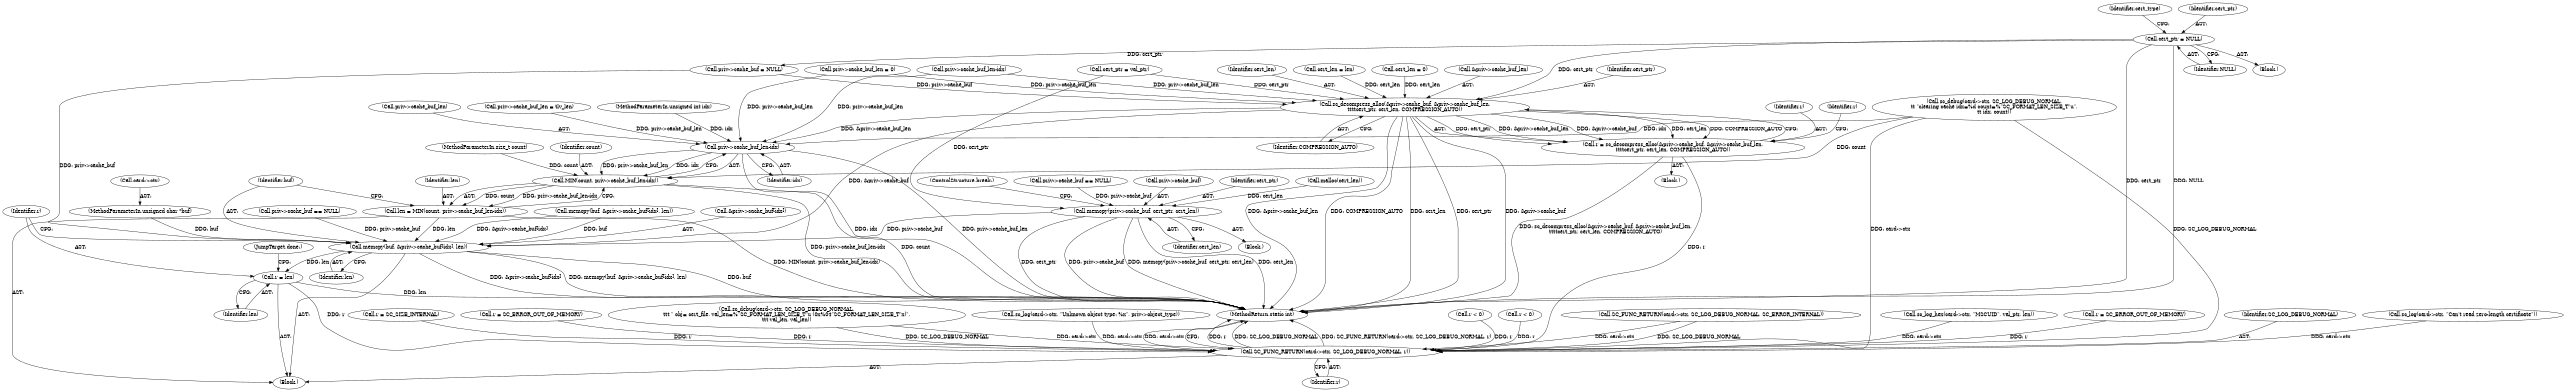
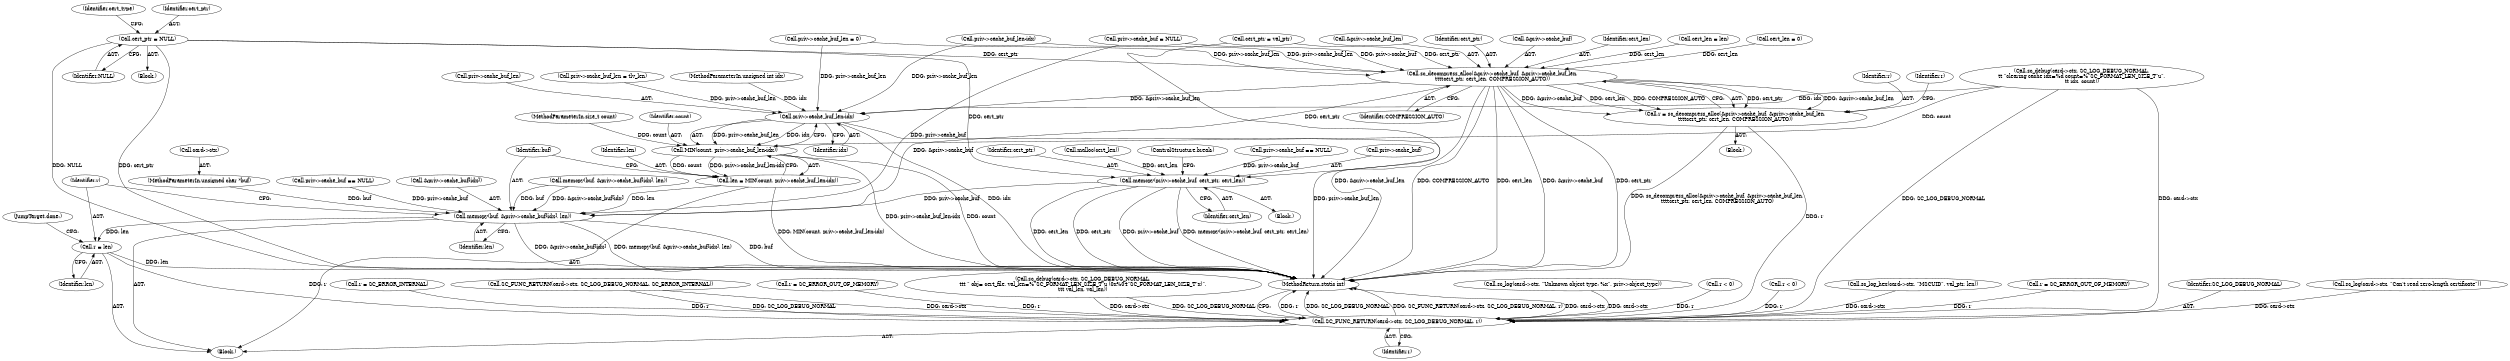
node "(Call,&priv->cache_buf)": added
edge "(Call,cert_ptr = NULL)" -> "(Call,priv->cache_buf = NULL)": now "(Call,cert_ptr = NULL)" -> "(Call,memcpy(priv->cache_buf, cert_ptr, cert_len))"
node "(Call,r = SC_SIZE_INTERNAL)": label "(Call,r = SC_SIZE_INTERNAL)" -> "(Call,r = SC_ERROR_INTERNAL)"
